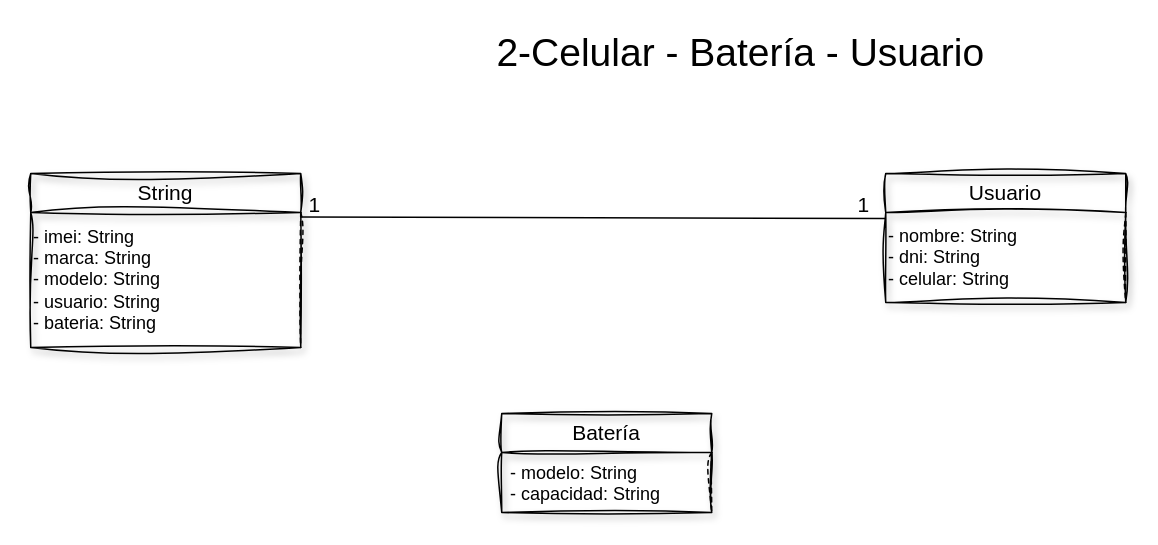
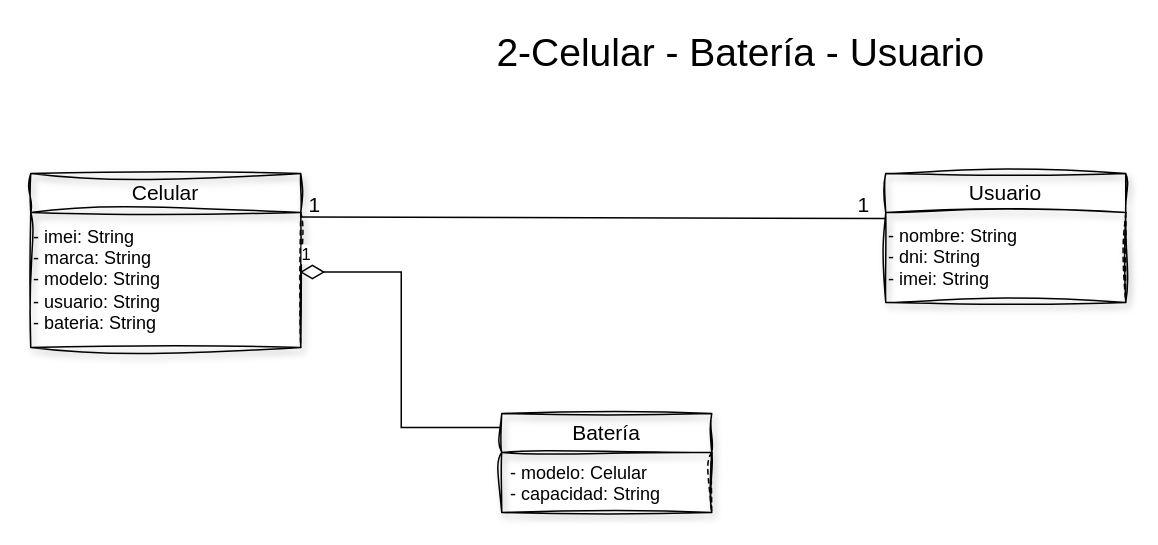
node "String": label "String" -> "Celular"
node "- nombre: String - dni: String - celular: String": label "- nombre: String - dni: String - celular: String" -> "- nombre: String - dni: String - imei: String"
edge "Batería" -> "- imei: String - marca: String - modelo: String - usuario: String - bateria: String": added, label "1"
node "- modelo: String - capacidad: String": label "- modelo: String - capacidad: String" -> "- modelo: Celular - capacidad: String"
